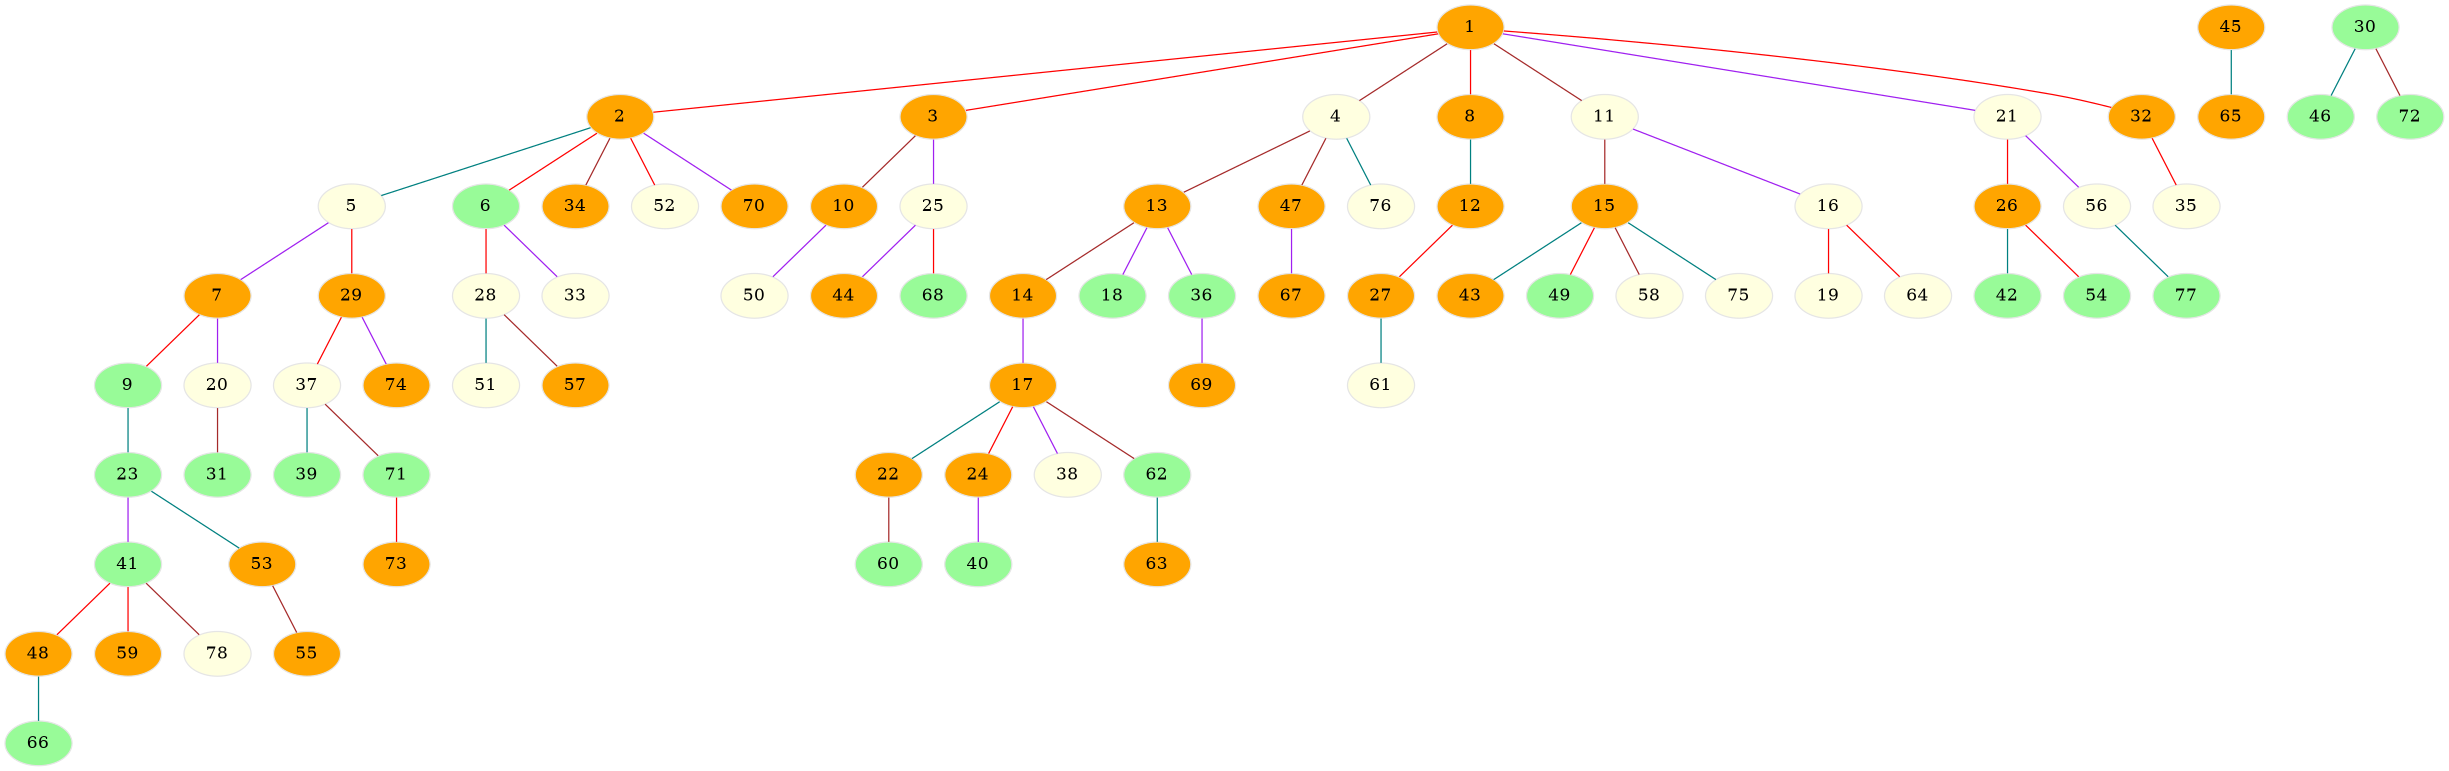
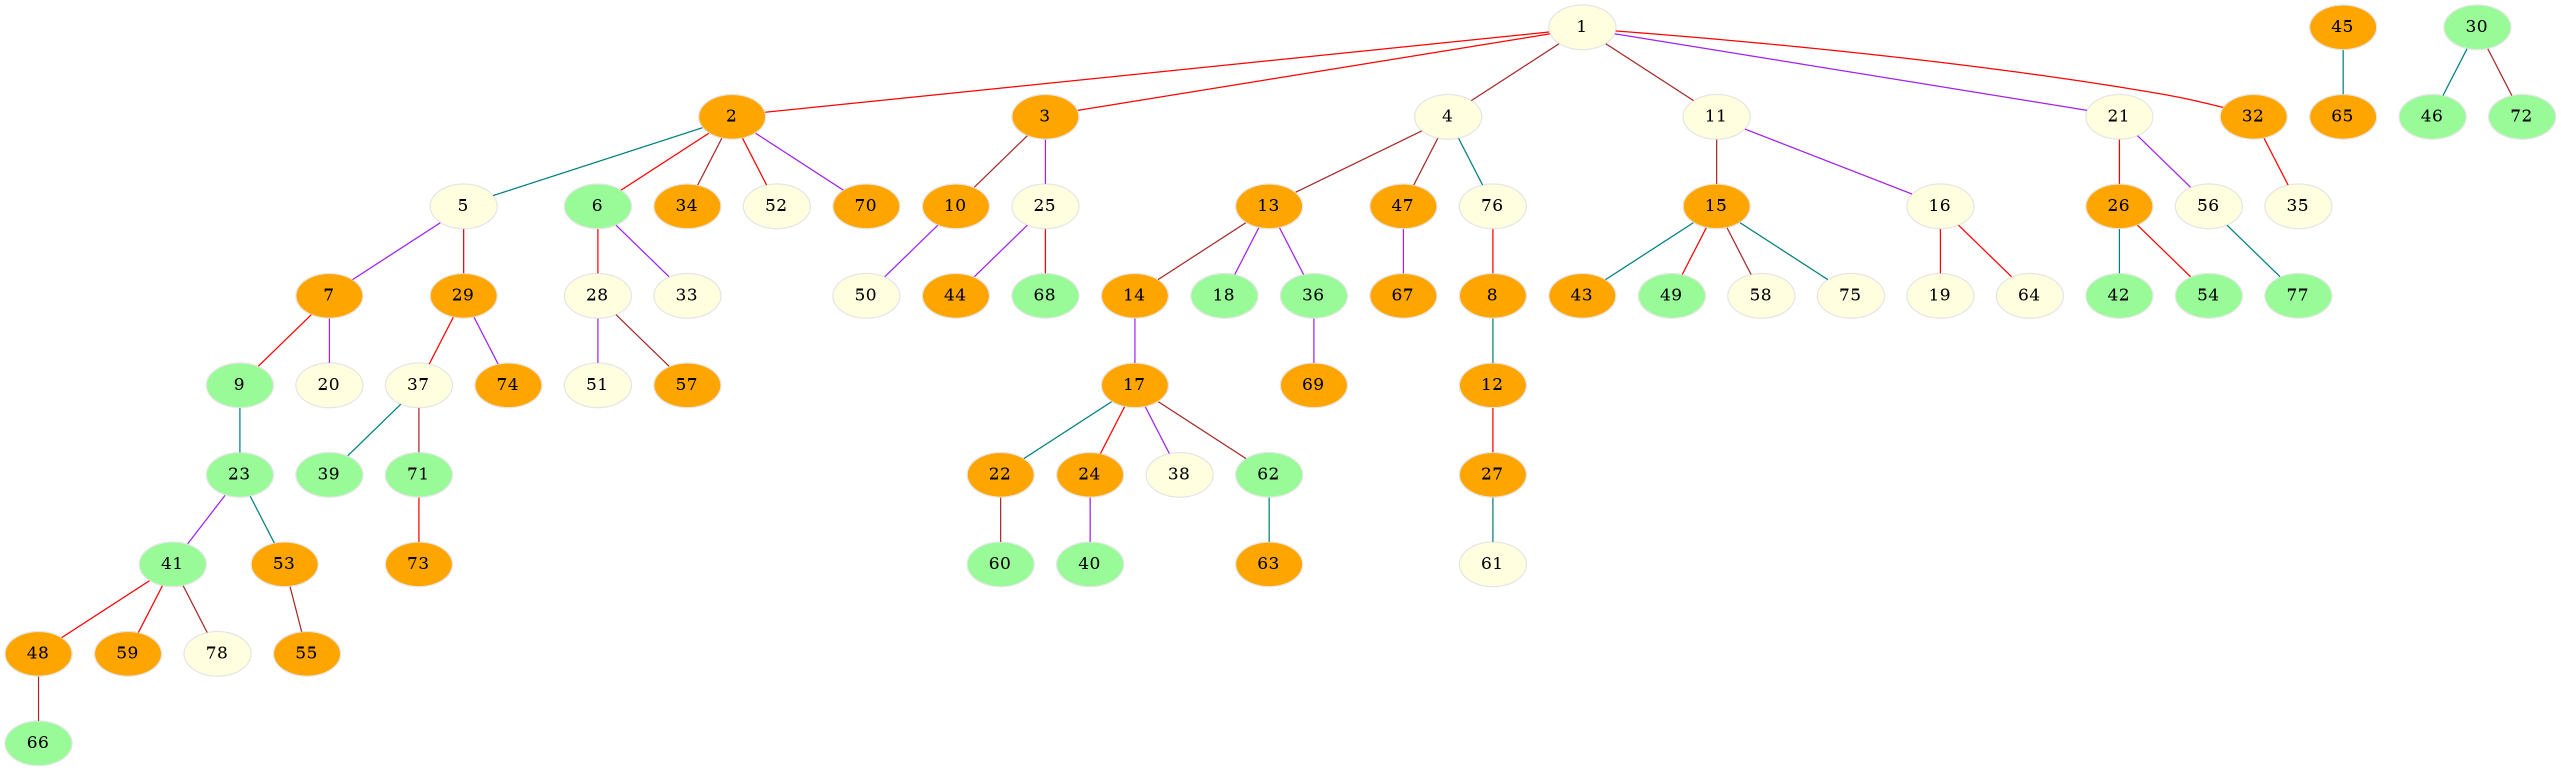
node "1": fillcolor orange -> lightyellow
edge "1" -- "8": now "76" -- "8"
edge "28" -- "51": color teal -> purple
node "31": removed
edge "48" -- "66": color teal -> brown
